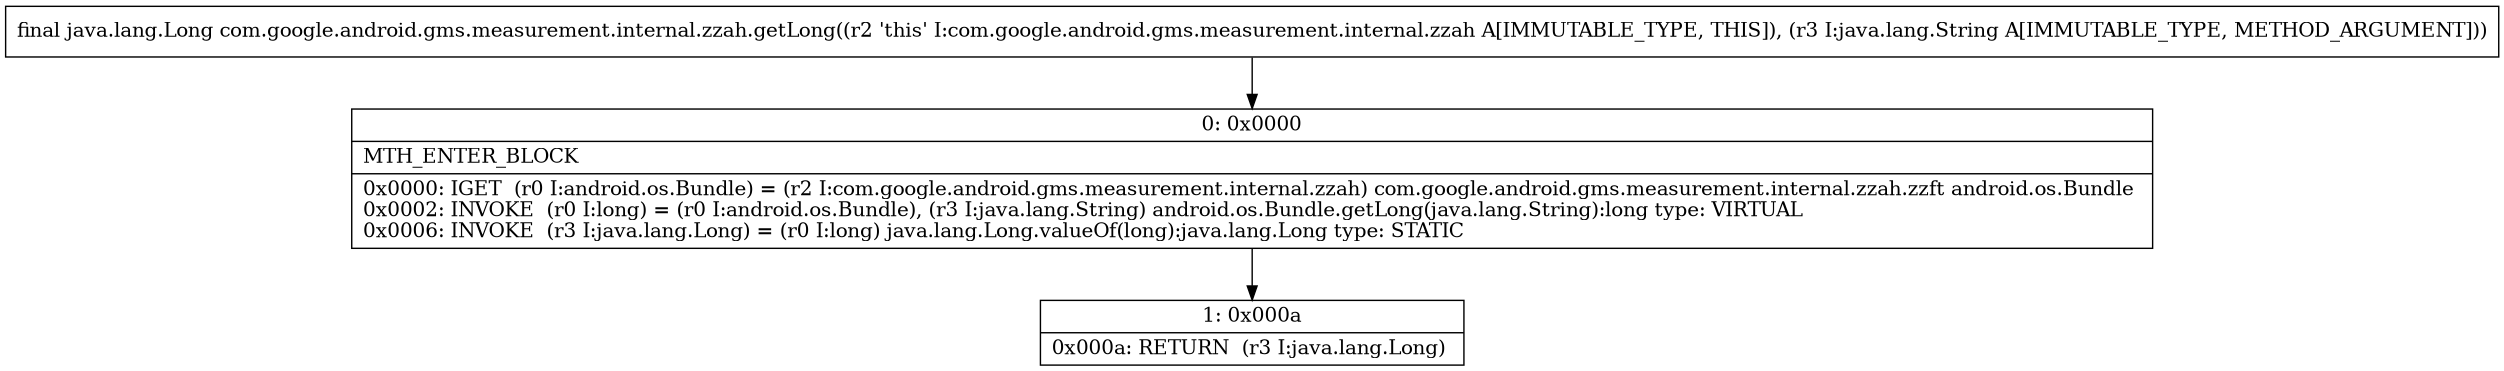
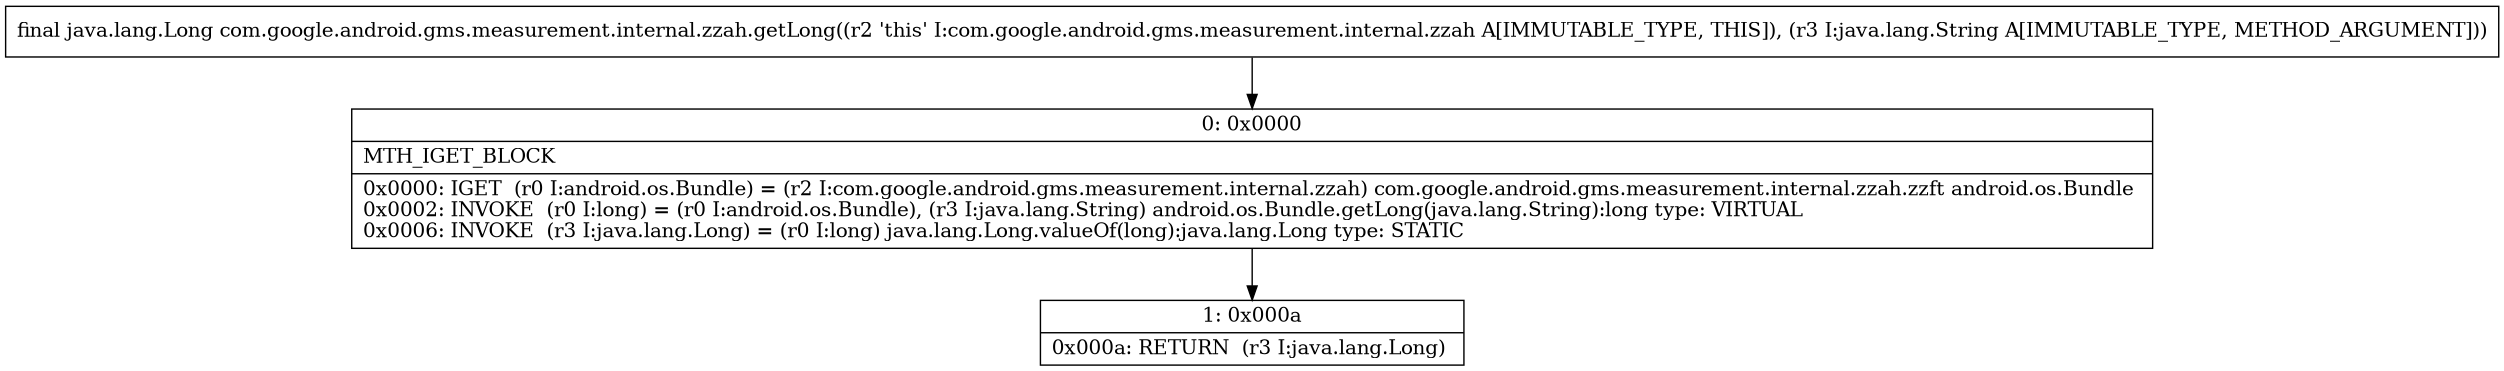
node "0: 0x0000": text "MTH_ENTER_BLOCK" -> "MTH_IGET_BLOCK"
